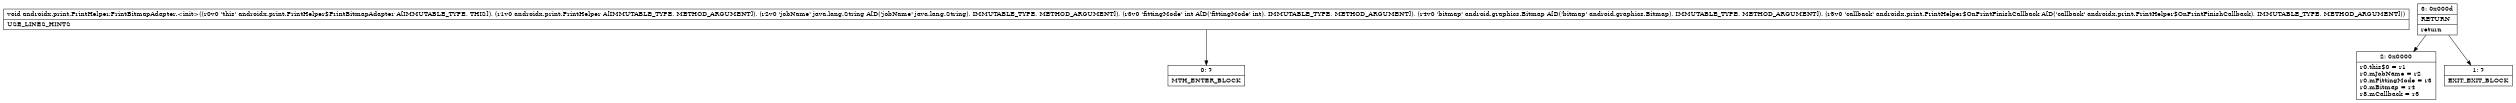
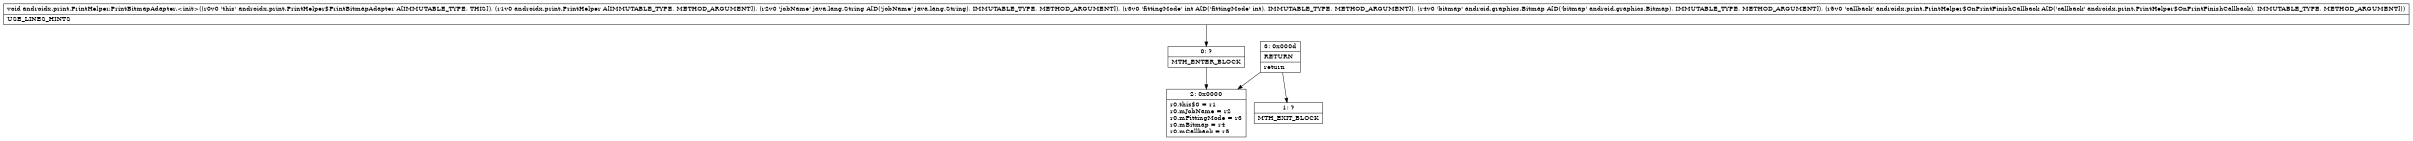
edge "0: ?" -> "2: 0x0000": added
node "1: ?": text "EXIT_EXIT_BLOCK" -> "MTH_EXIT_BLOCK"
node "2: 0x0000": text "r8.mCallback = r5" -> "r0.mCallback = r5"
